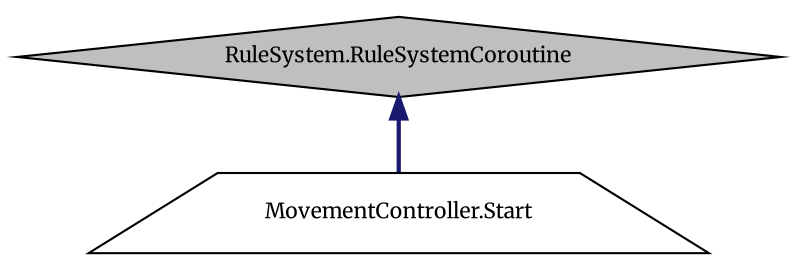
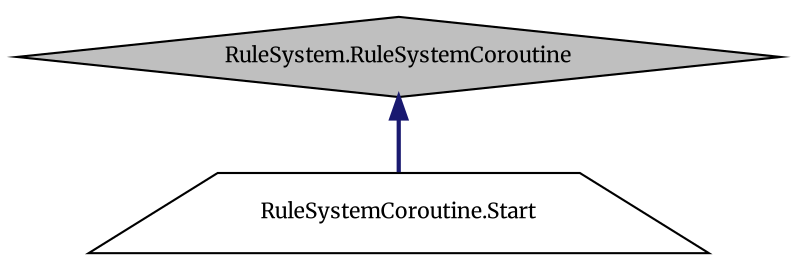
node "MovementController.Start": label "MovementController.Start" -> "RuleSystemCoroutine.Start"
